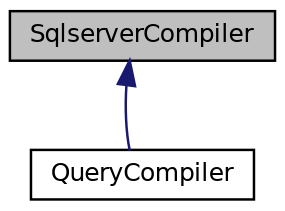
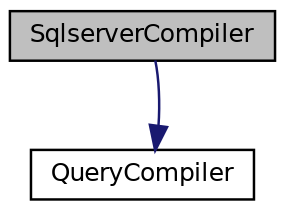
edge "QueryCompiler" -> "SqlserverCompiler": reversed
